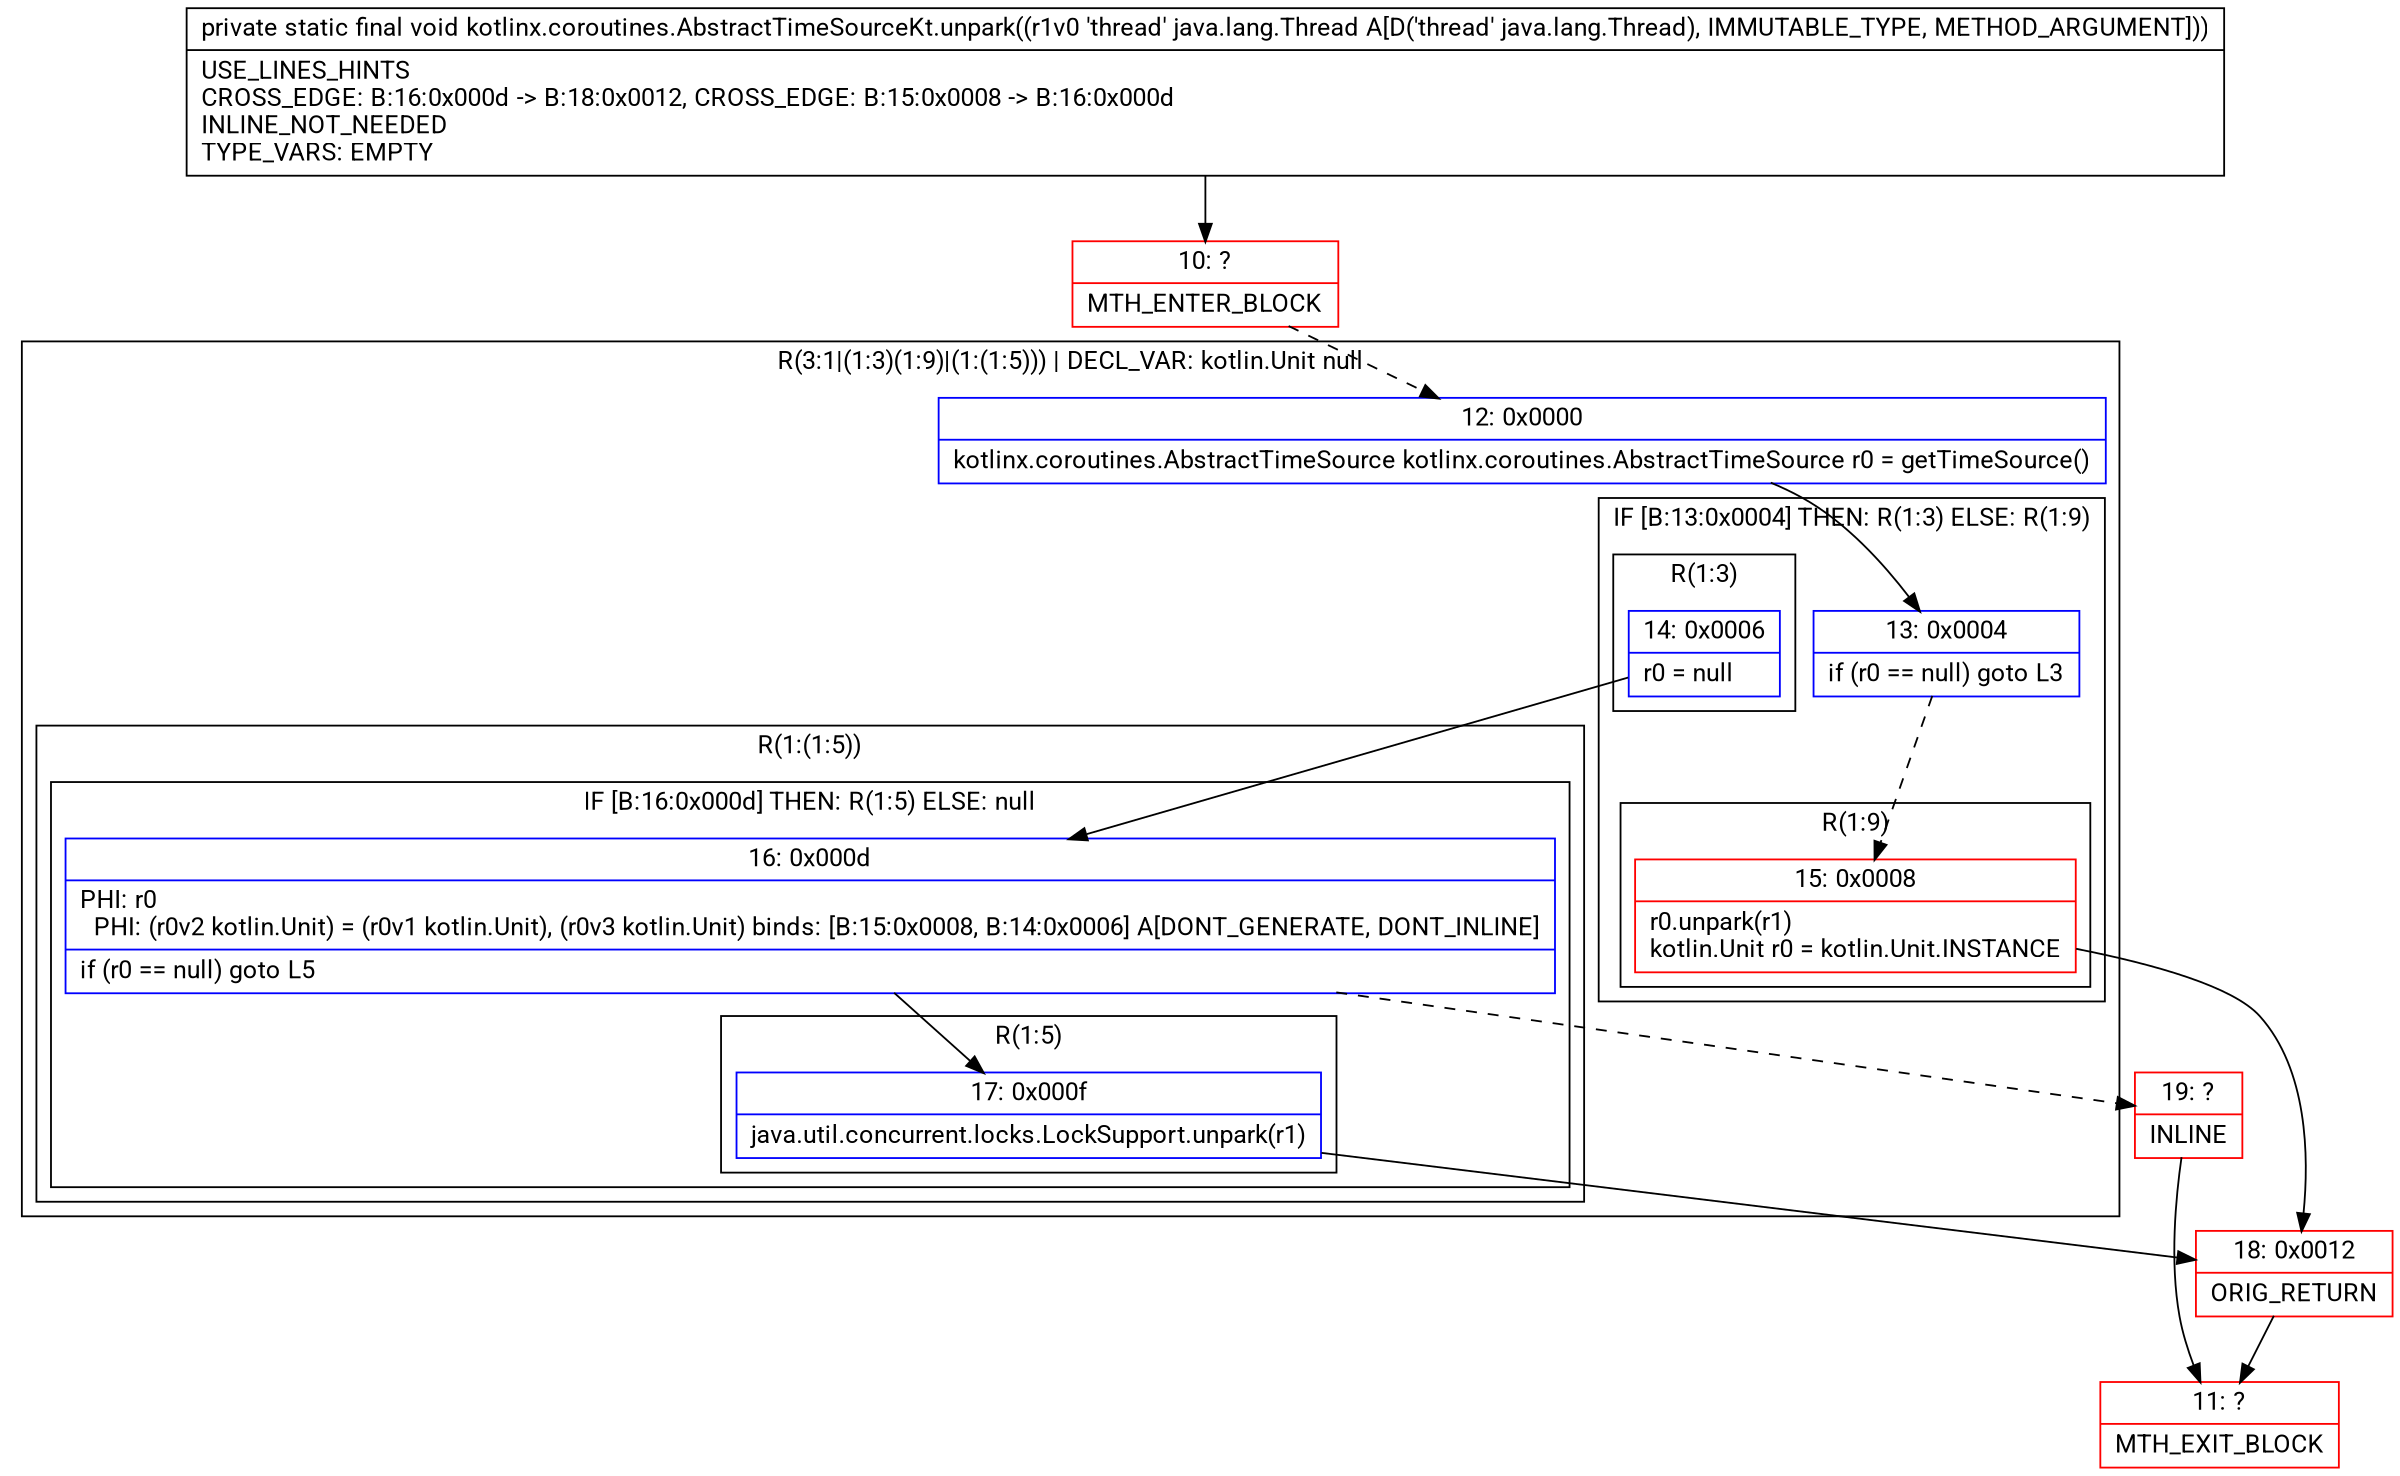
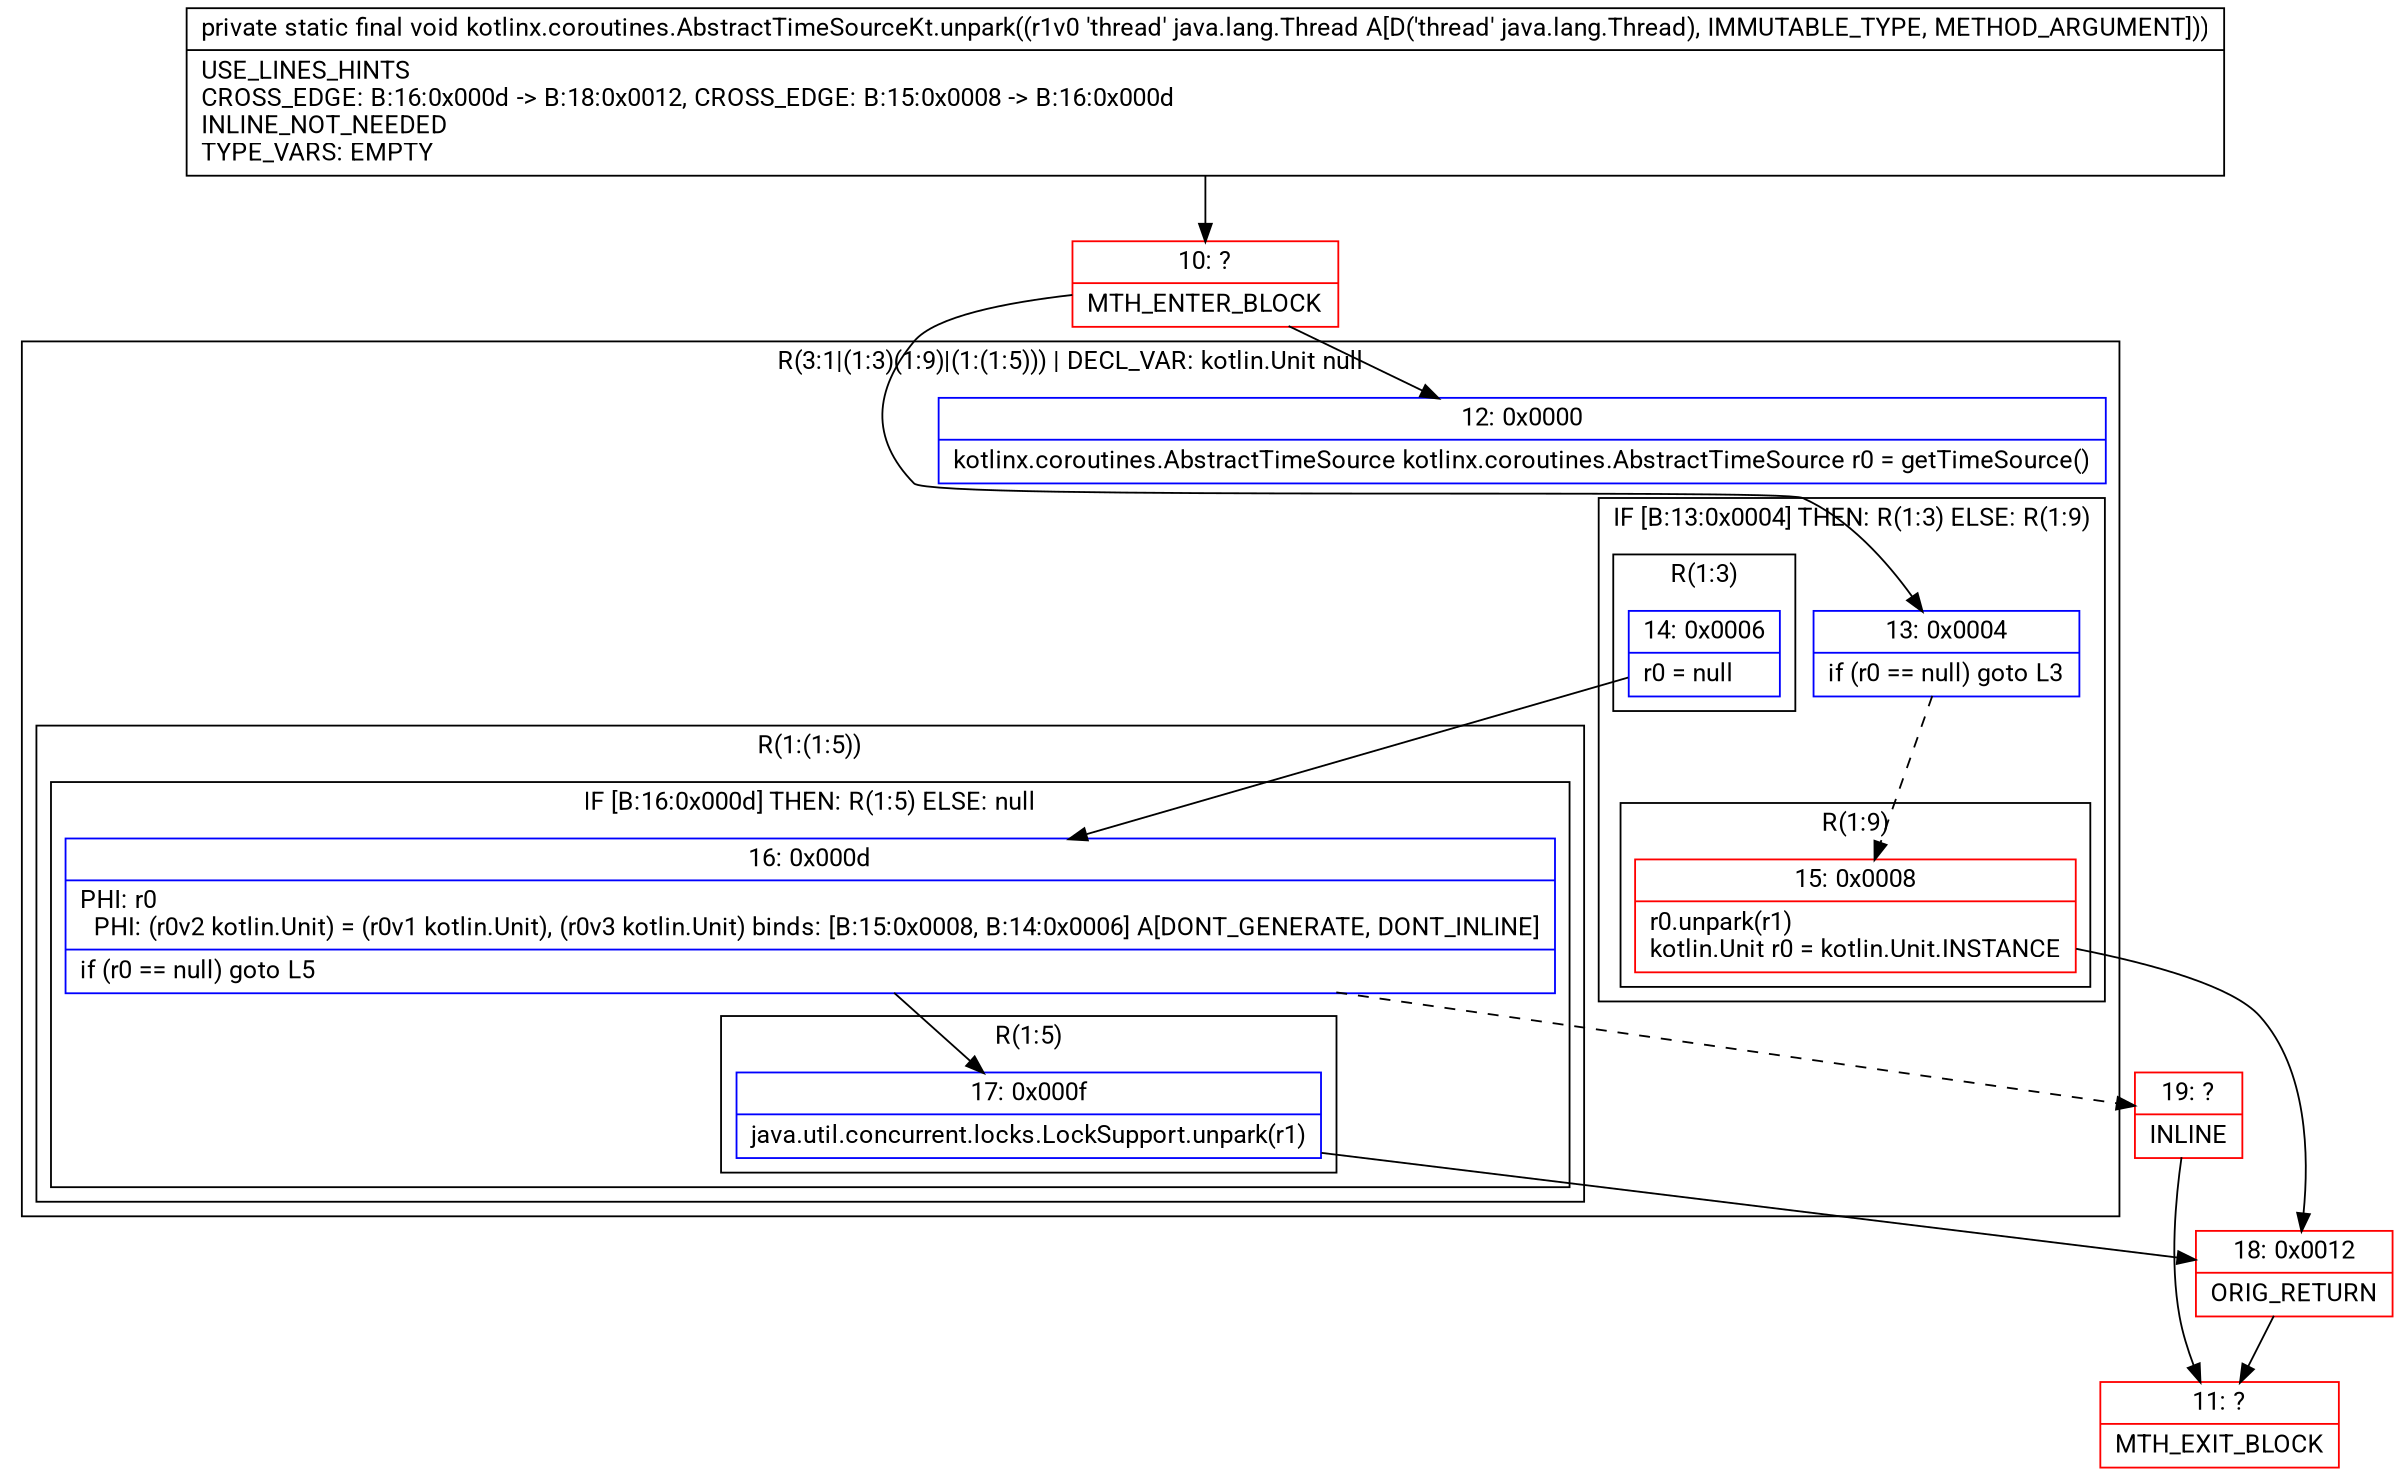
edge "10: ?" -> "12: 0x0000": style dashed -> solid
edge "12: 0x0000" -> "13: 0x0004": now "10: ?" -> "13: 0x0004"
